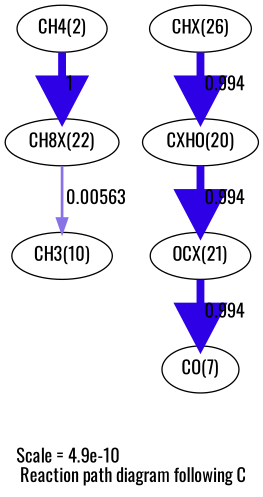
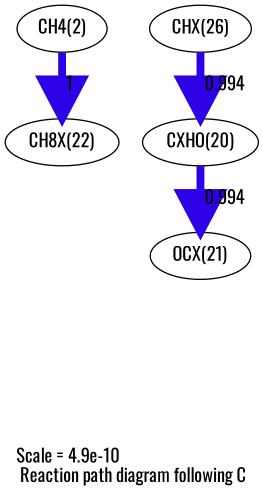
node "CH3(10)": removed
node "CO(7)": removed
